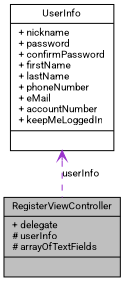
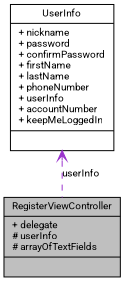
node "UserInfo": text "+ eMail" -> "+ userInfo"
